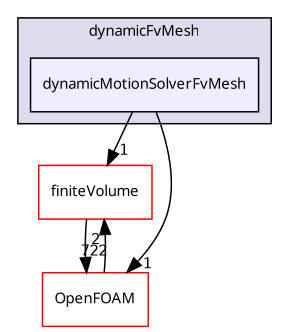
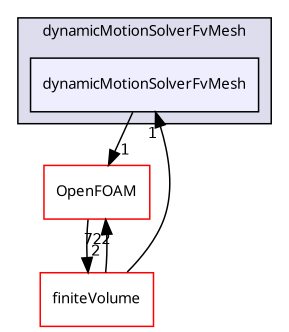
cluster "dynamicFvMesh": label "dynamicFvMesh" -> "dynamicMotionSolverFvMesh"
edge "dynamicMotionSolverFvMesh" -> "finiteVolume": reversed
